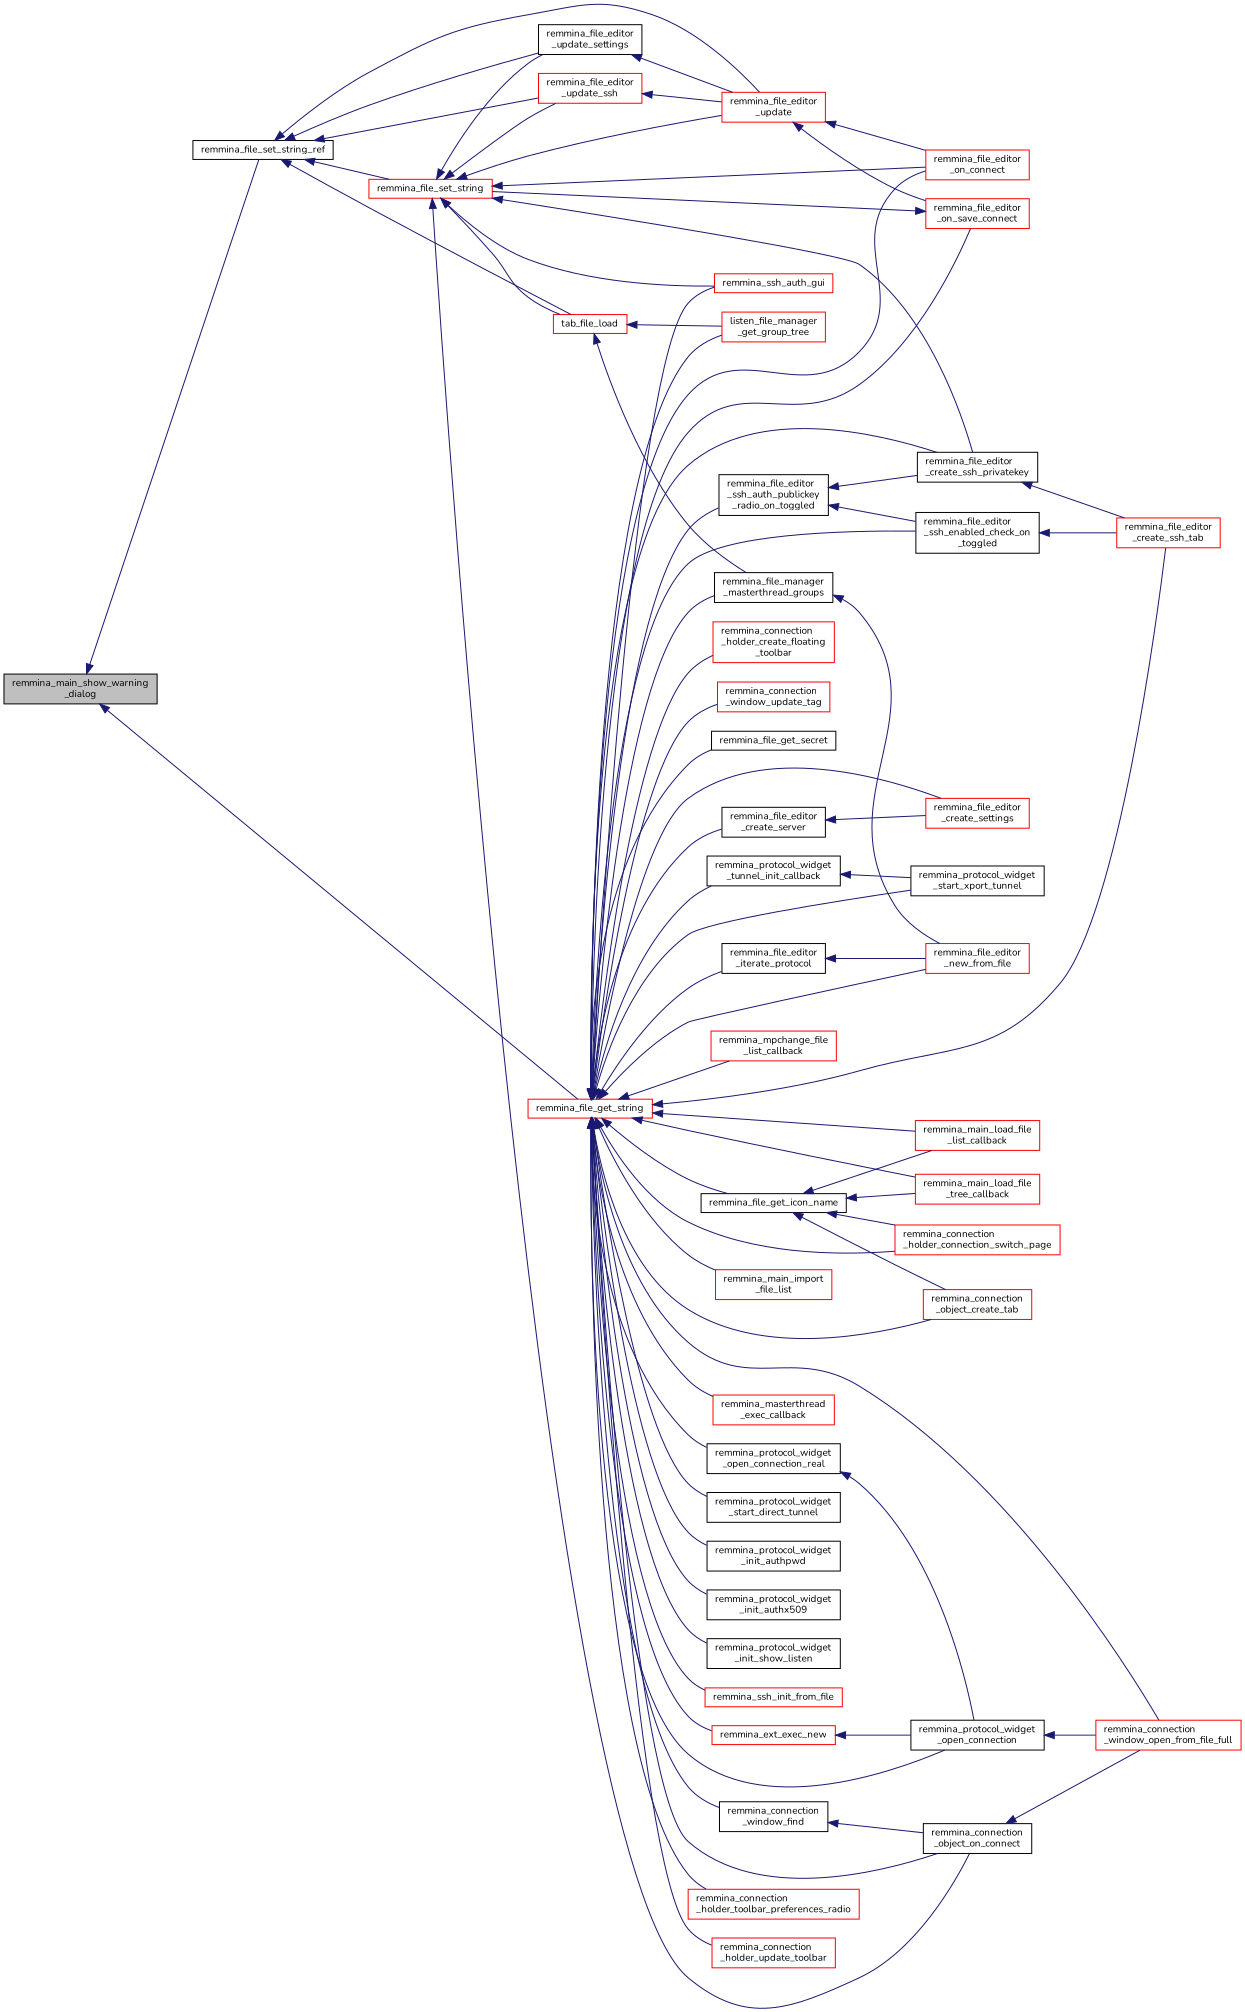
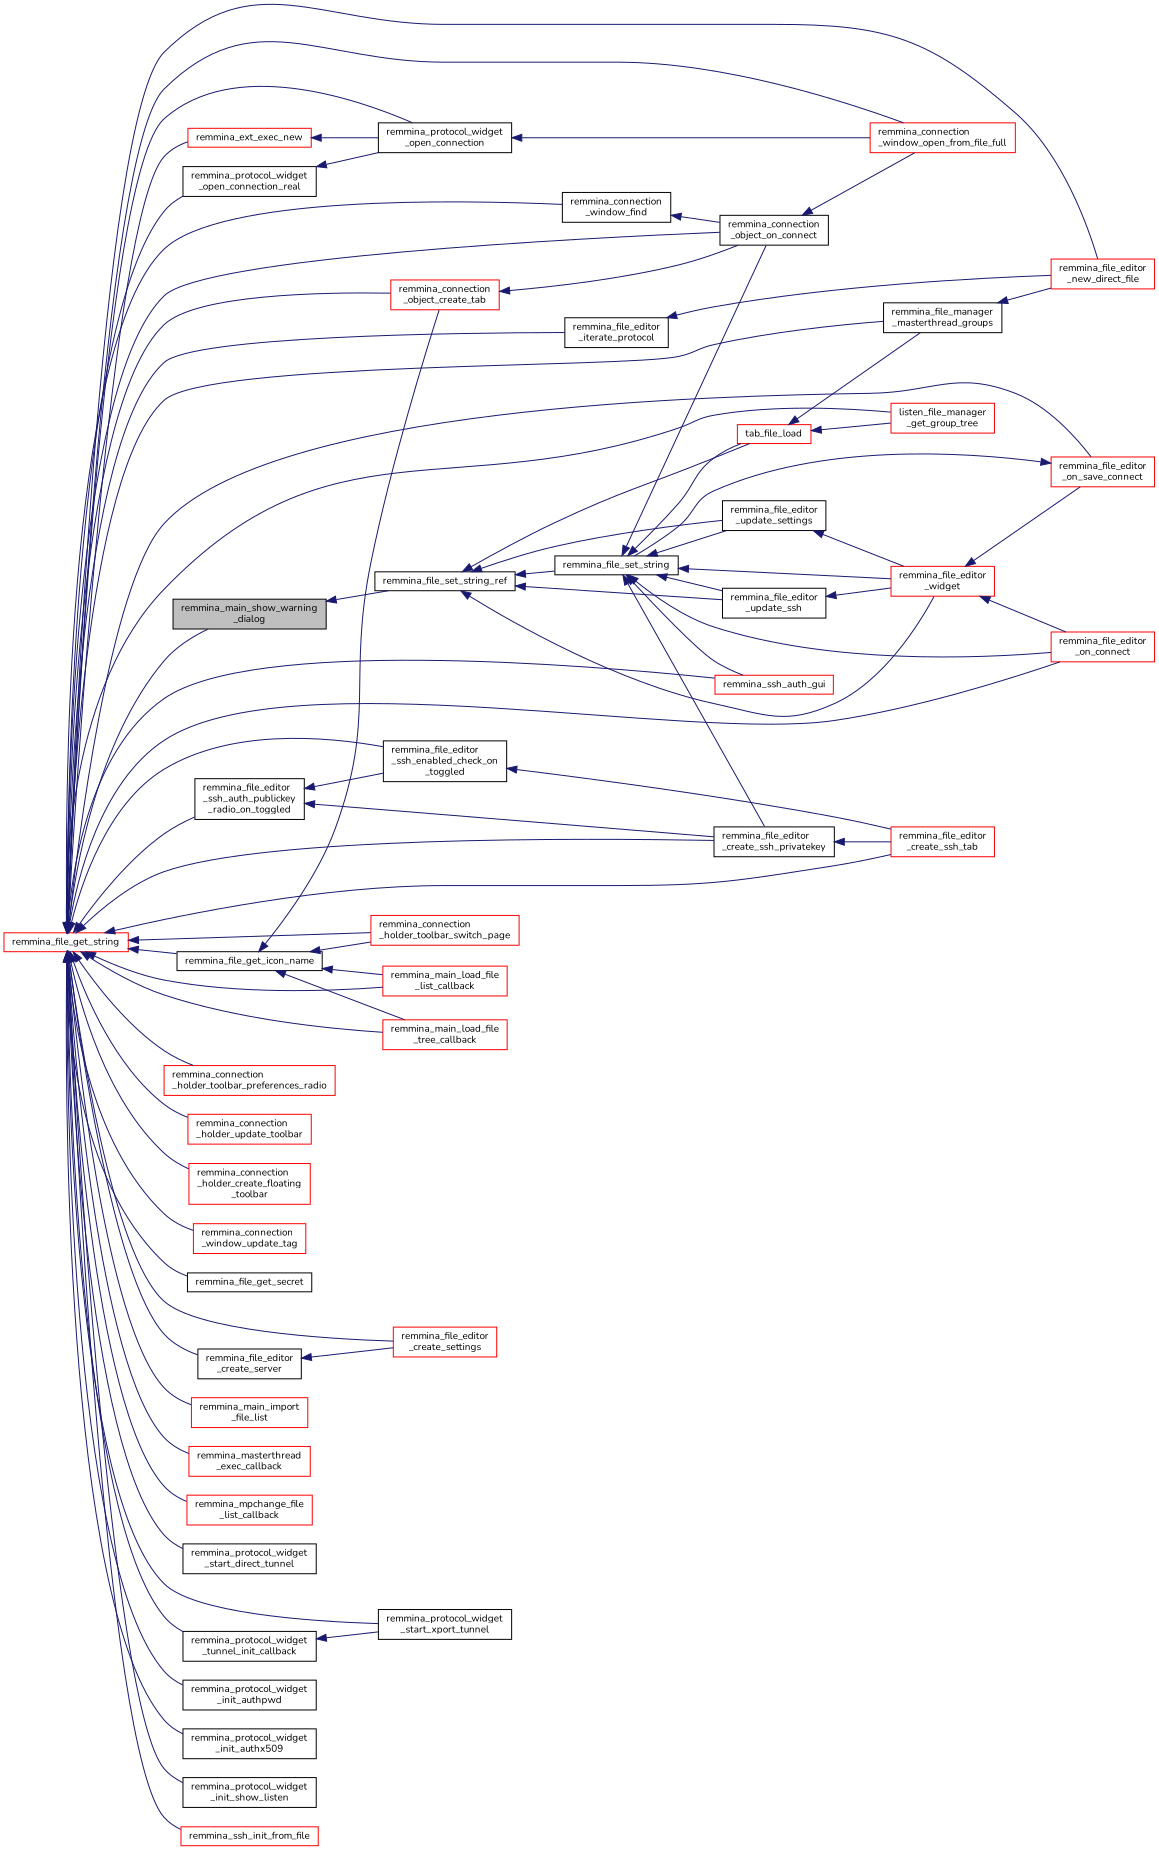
node "remmina_file_editor _update_ssh": color red -> black
node "remmina_file_editor _update": label "remmina_file_editor _update" -> "remmina_file_editor _widget"
node "remmina_file_set_string": color red -> black
edge "remmina_connection _object_on_connect" -> "remmina_connection _object_create_tab": added
edge "remmina_file_get_string" -> "remmina_main_show_warning _dialog": reversed
node "remmina_file_editor _new_from_file": label "remmina_file_editor _new_from_file" -> "remmina_file_editor _new_direct_file"
node "remmina_connection _holder_connection_switch_page": label "remmina_connection _holder_connection_switch_page" -> "remmina_connection _holder_toolbar_switch_page"
